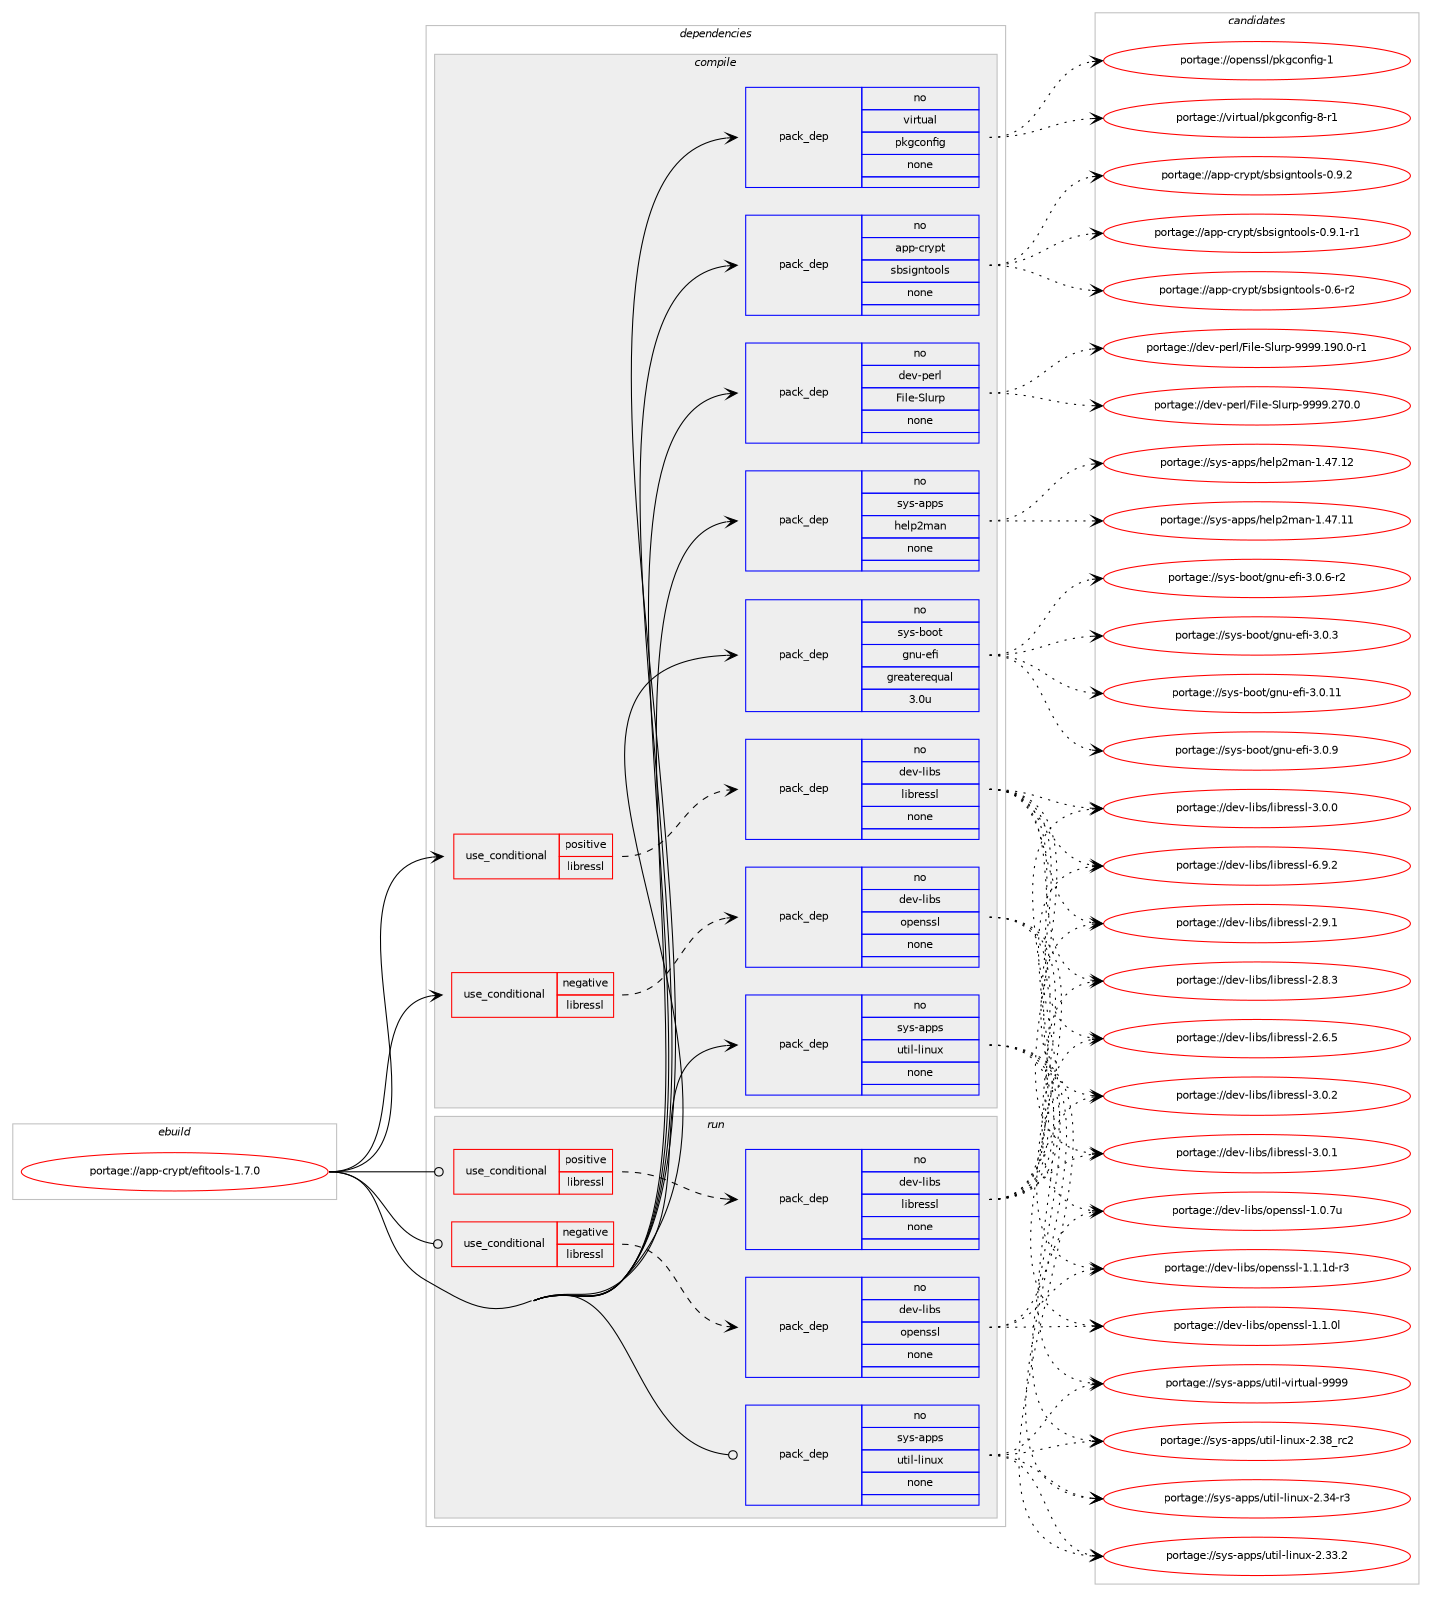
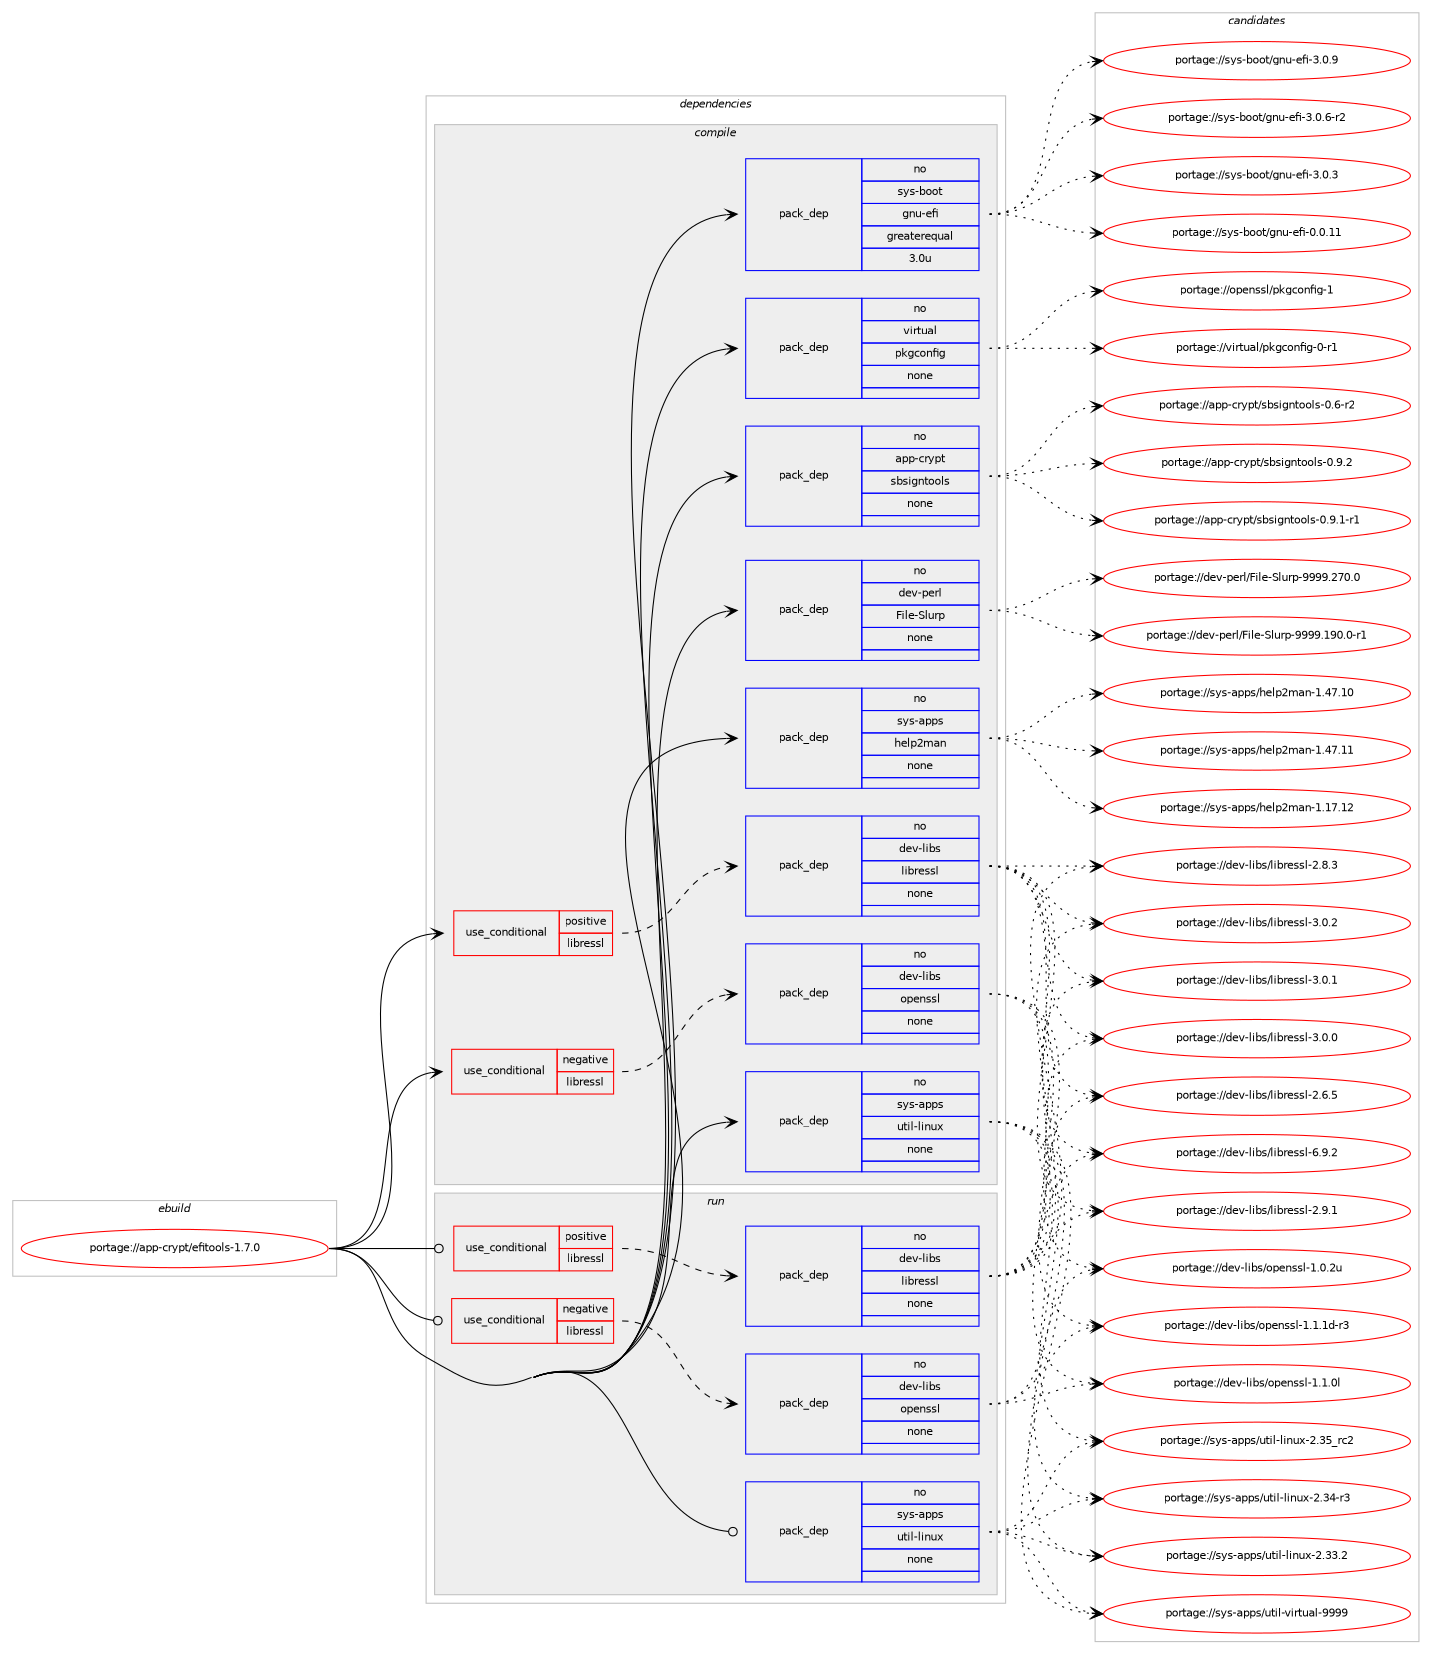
node "portage://virtual/pkgconfig-8-r1": label "portage://virtual/pkgconfig-8-r1" -> "portage://virtual/pkgconfig-0-r1"
node "portage://sys-apps/help2man-1.47.12": label "portage://sys-apps/help2man-1.47.12" -> "portage://sys-apps/help2man-1.17.12"
node "portage://sys-apps/help2man-1.47.10": added
node "portage://sys-boot/gnu-efi-3.0.11": label "portage://sys-boot/gnu-efi-3.0.11" -> "portage://sys-boot/gnu-efi-0.0.11"
node "portage://dev-libs/openssl-1.0.7u": label "portage://dev-libs/openssl-1.0.7u" -> "portage://dev-libs/openssl-1.0.2u"
node "portage://sys-apps/util-linux-2.38_rc2": label "portage://sys-apps/util-linux-2.38_rc2" -> "portage://sys-apps/util-linux-2.35_rc2"
